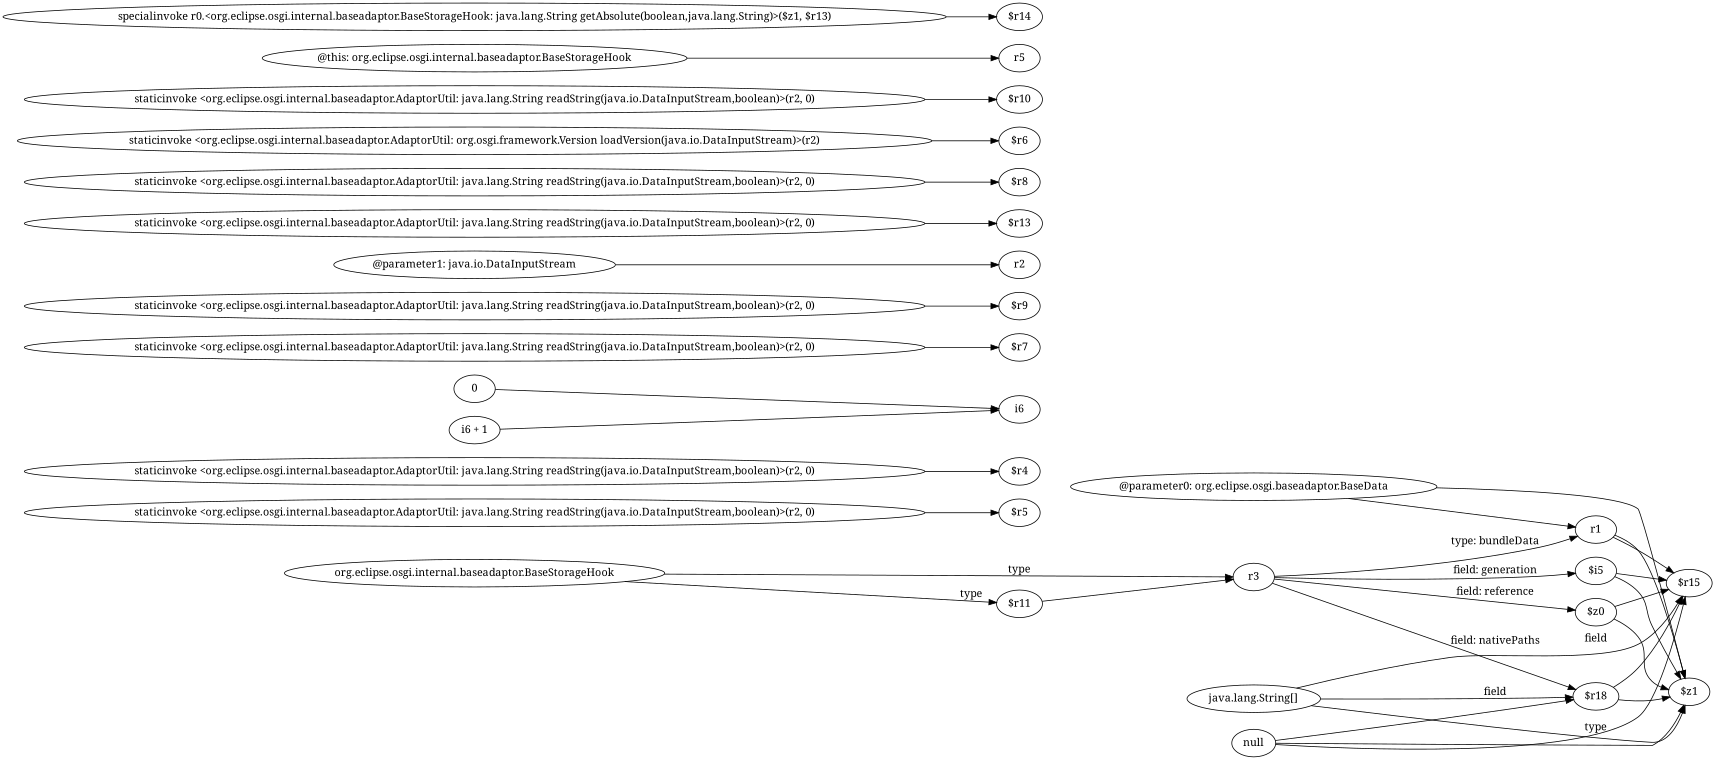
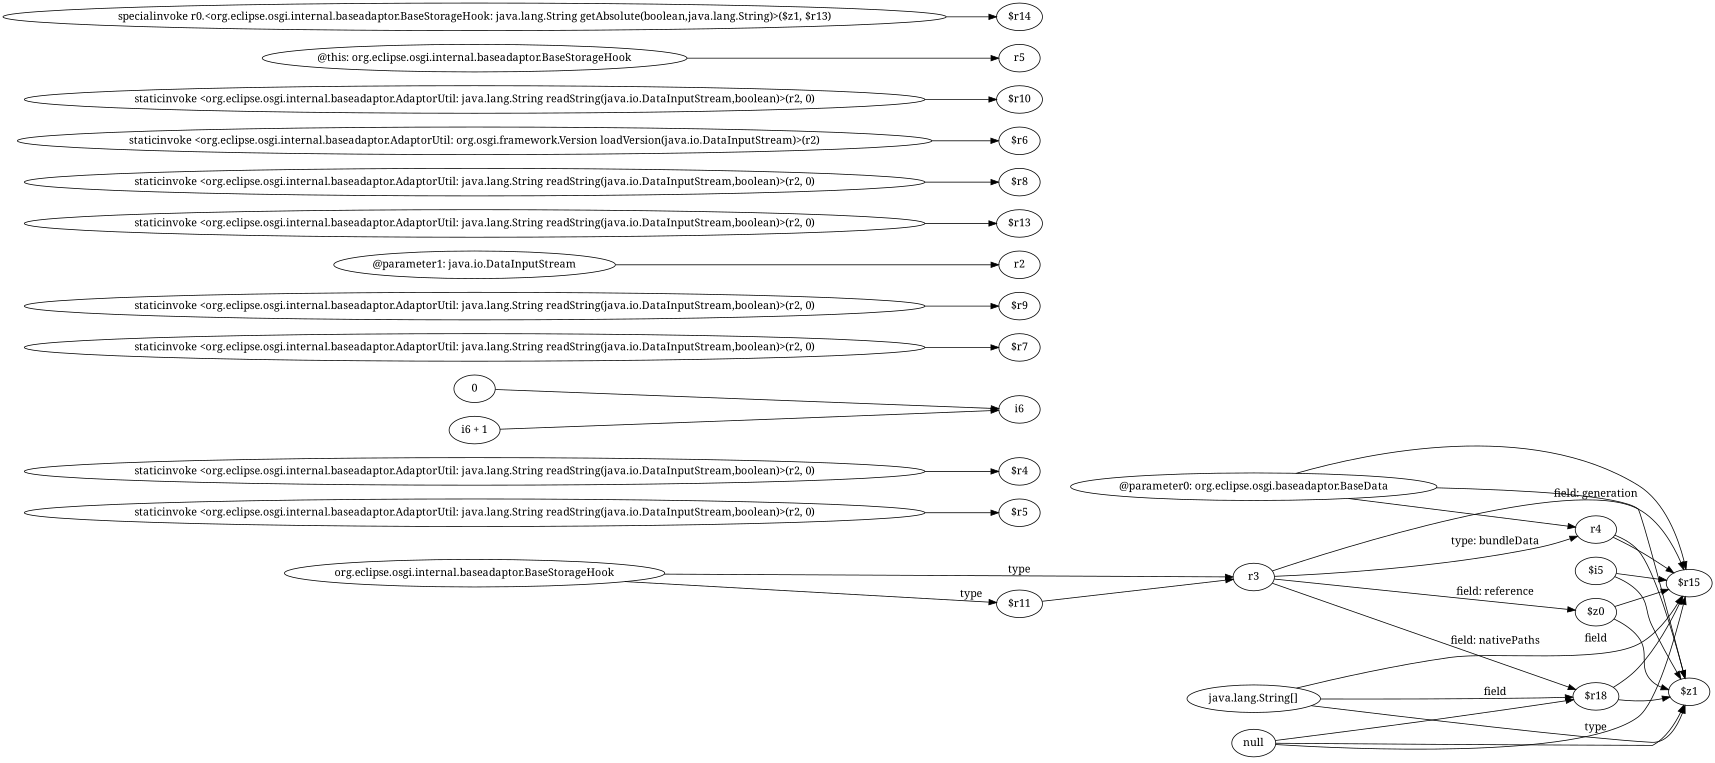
edge "@parameter0: org.eclipse.osgi.baseadaptor.BaseData" -> "$r15": added
node "r1": label "r1" -> "r4"
edge "r3" -> "$i5": now "r3" -> "$r15"
